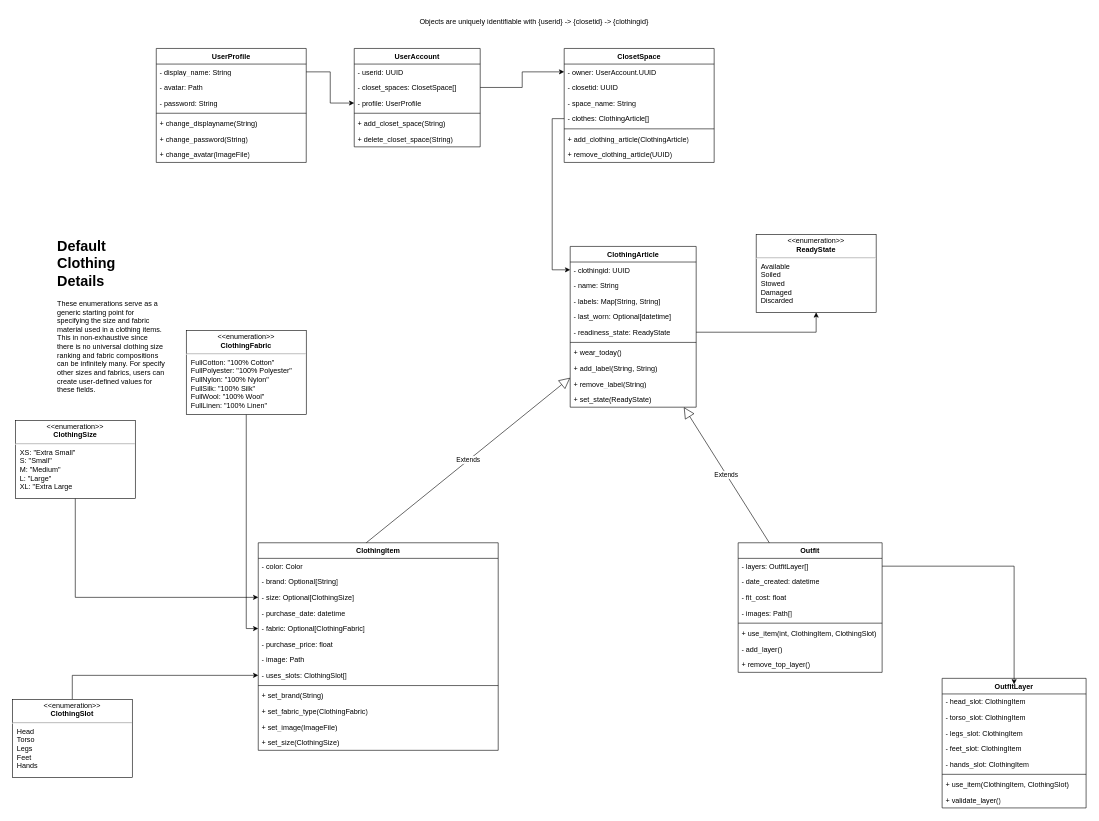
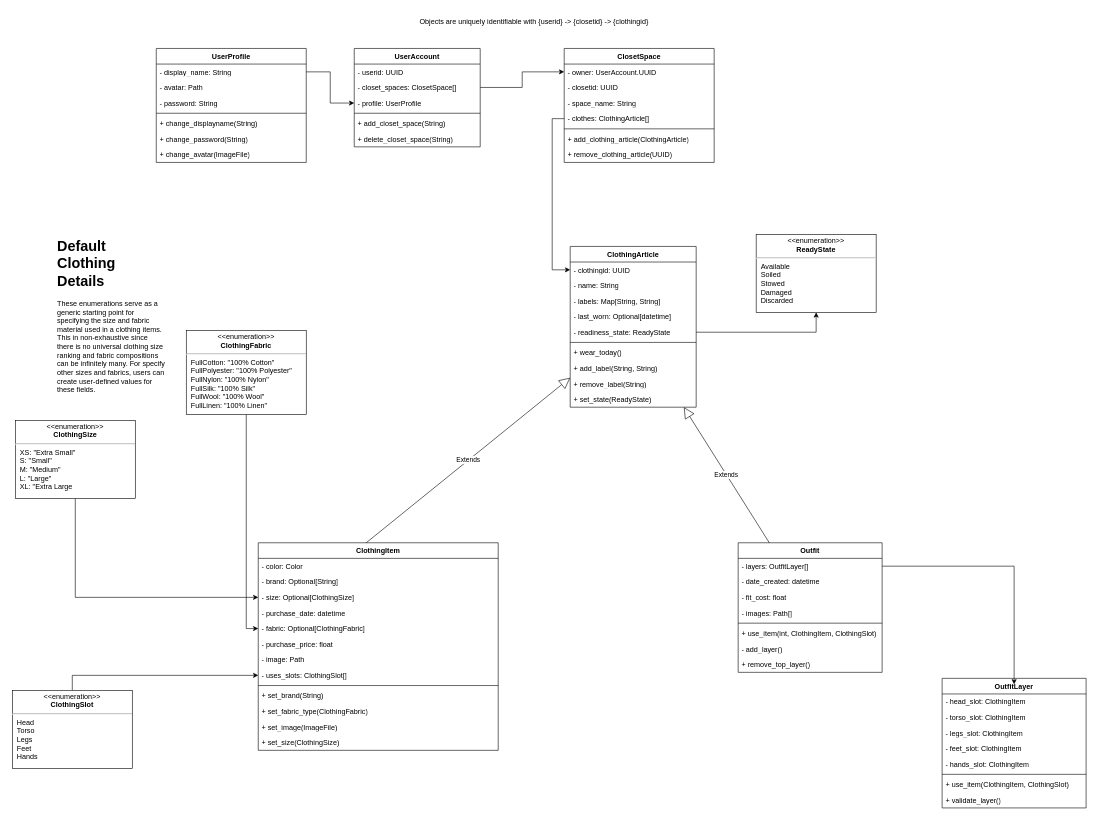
node "<<enumeration>> ClothingSlot Head Torso Legs Feet Hands": moved (72, 738) -> (72, 729)
